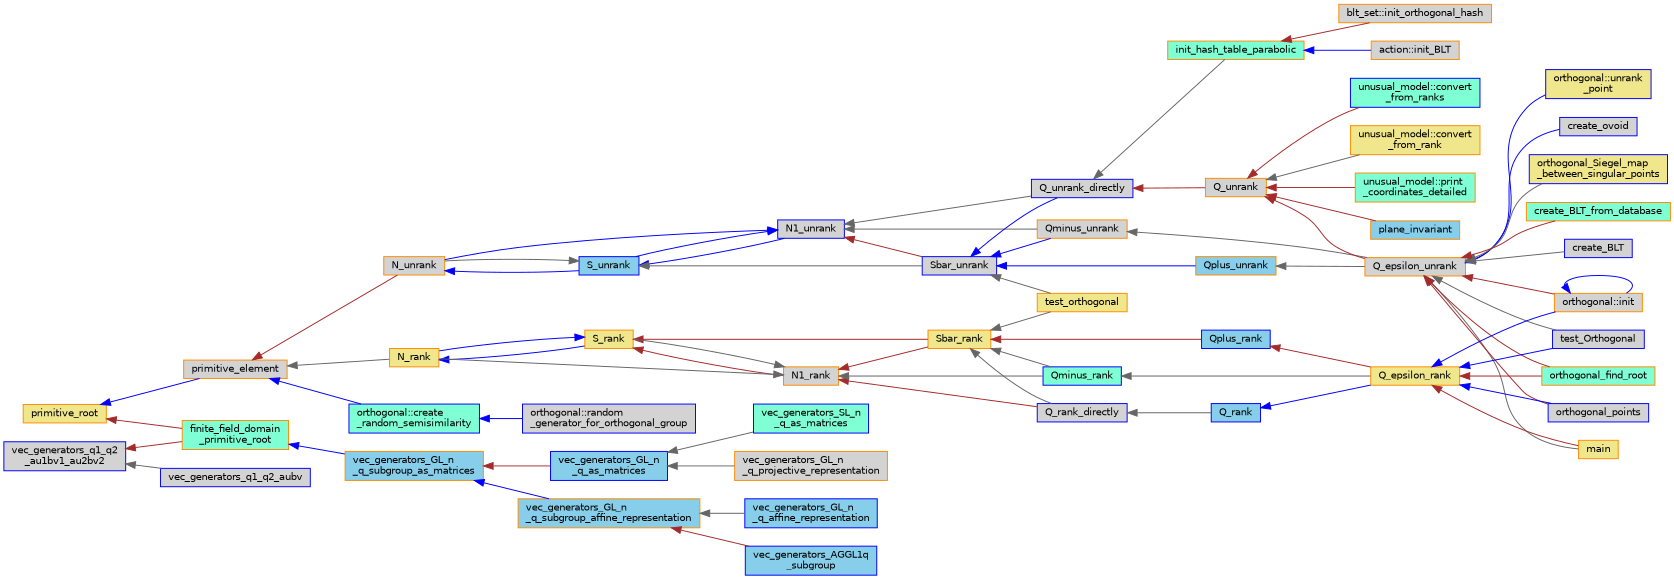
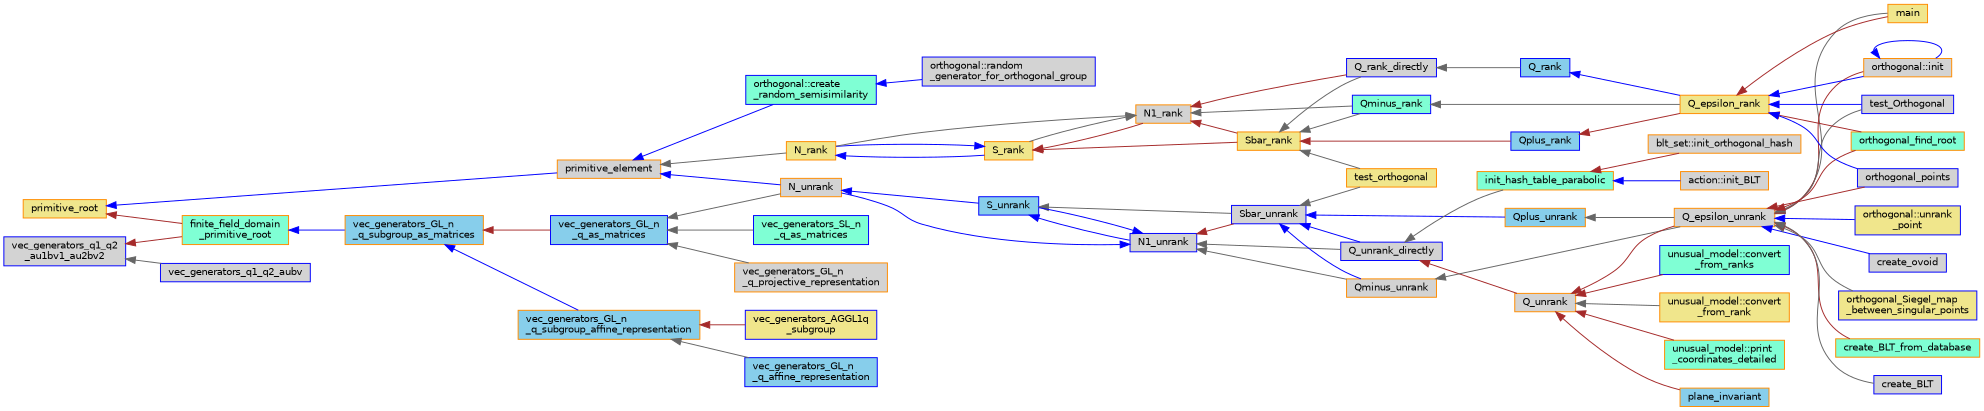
edge "N_unrank" -> "S_unrank": now "N_unrank" -> "vec_generators_GL_n _q_as_matrices"
edge "N_unrank" -> "primitive_element": color brown -> blue
node "vec_generators_AGGL1q _subgroup": fillcolor skyblue -> khaki
